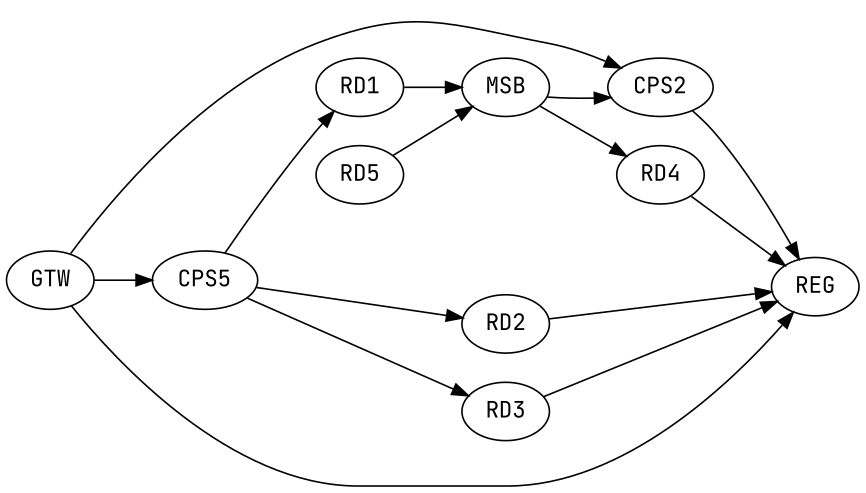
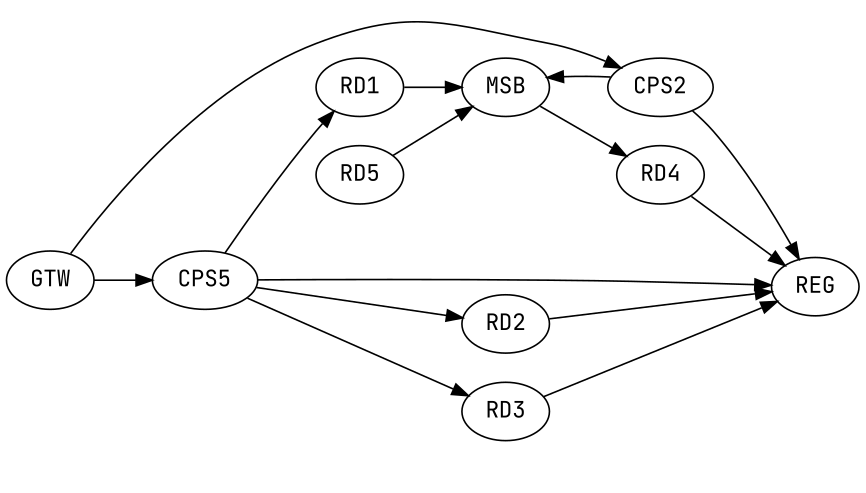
edge "MSB" -> "CPS2": reversed
edge "GTW" -> "REG": now "CPS5" -> "REG"
